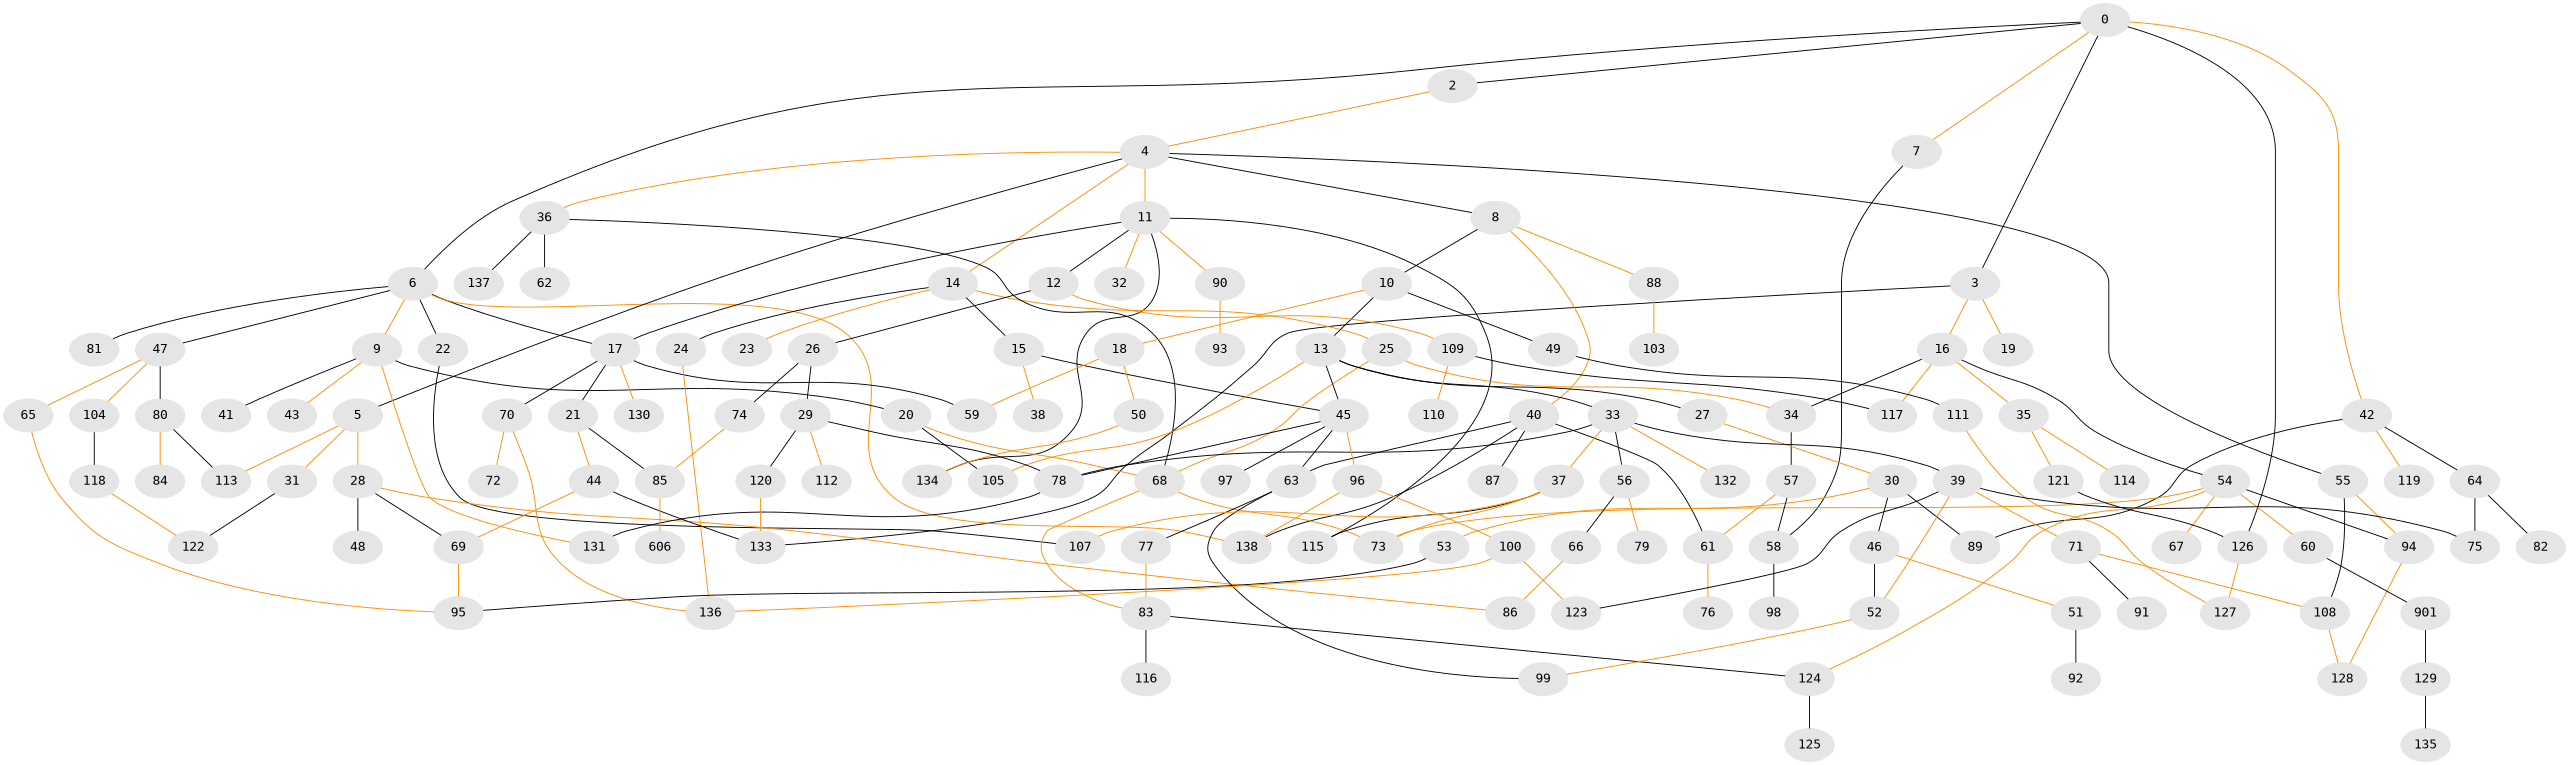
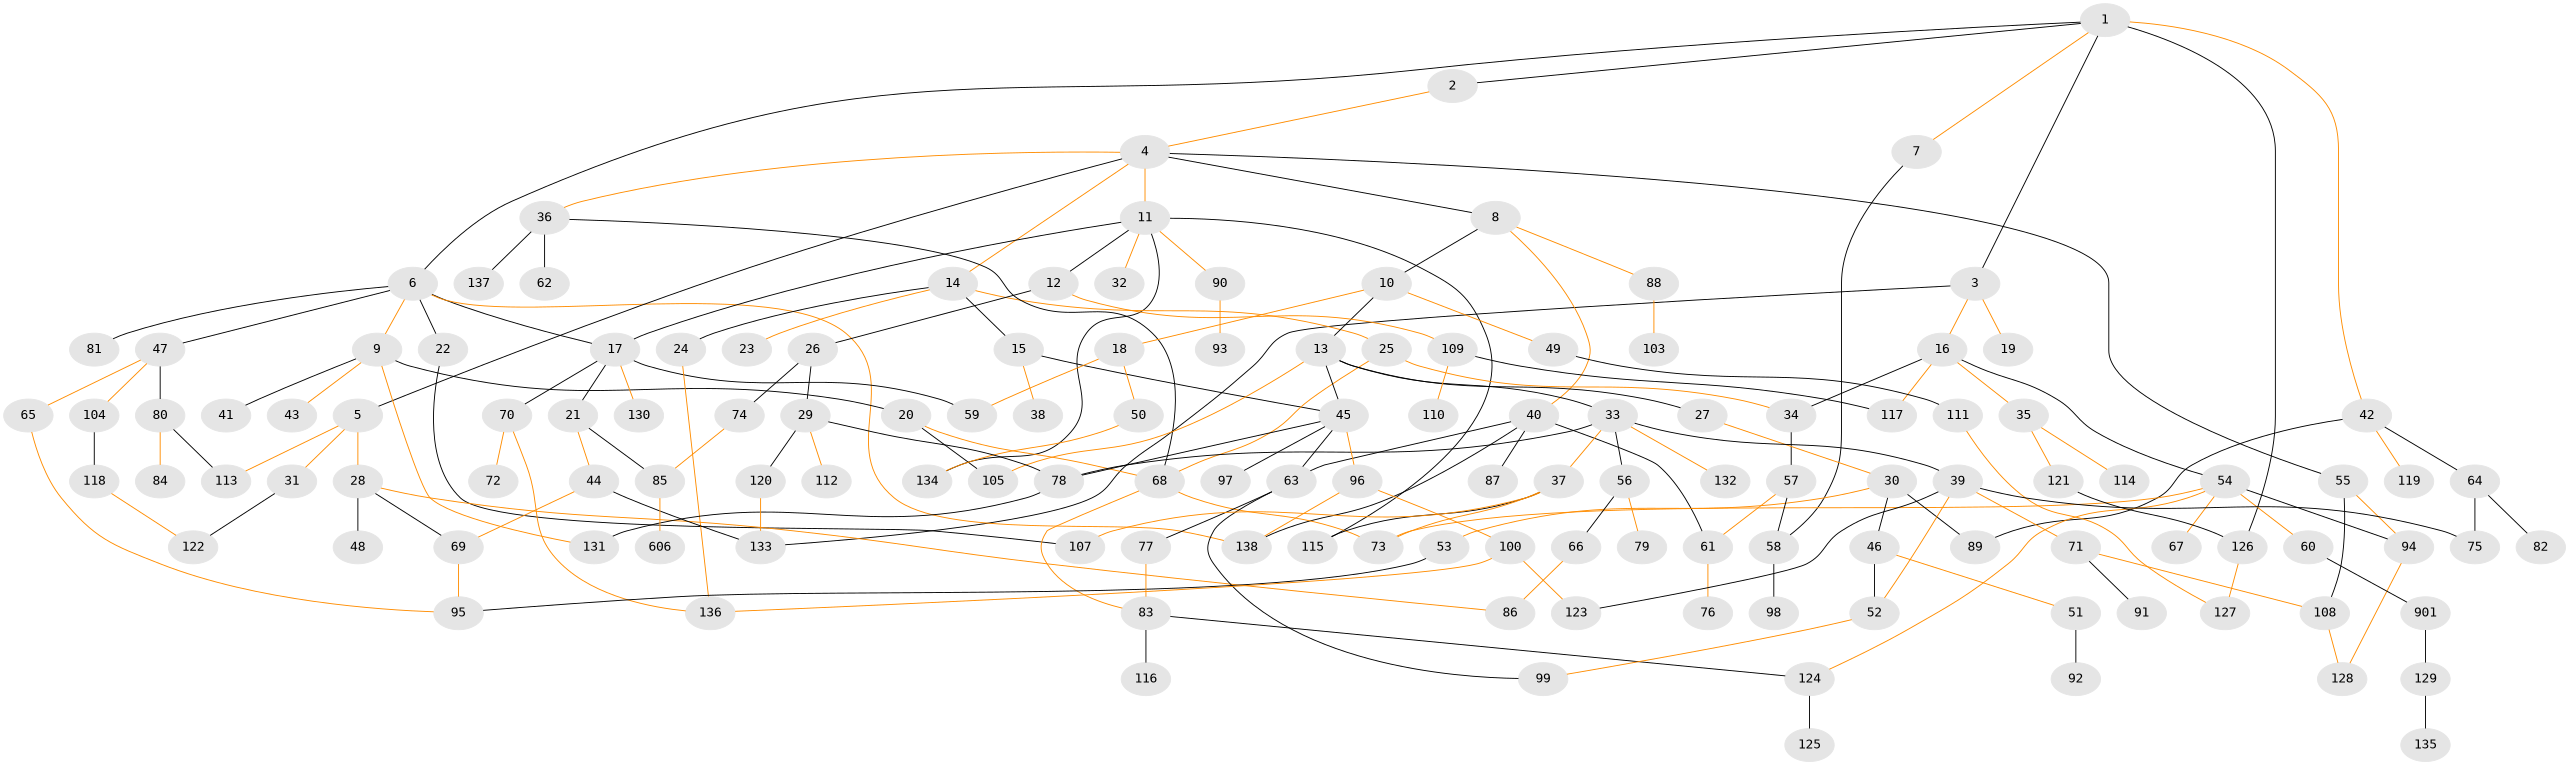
node "0": label "0" -> "1"
edge "10" -- "49": color black -> darkorange
